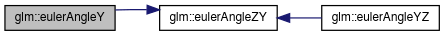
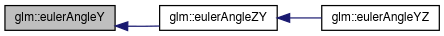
edge "glm::eulerAngleY" -> "glm::eulerAngleZY": reversed
